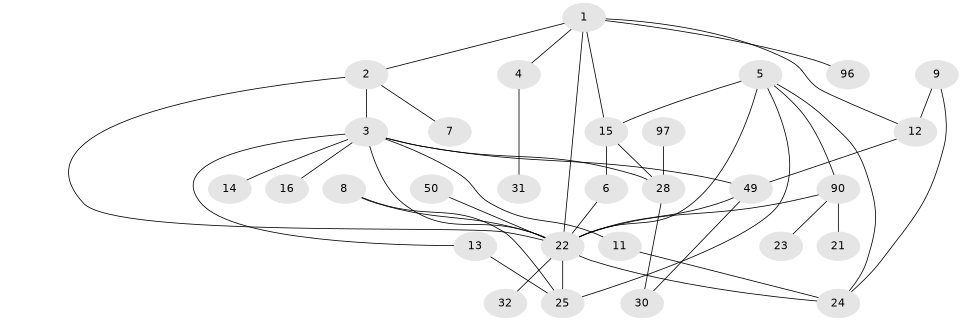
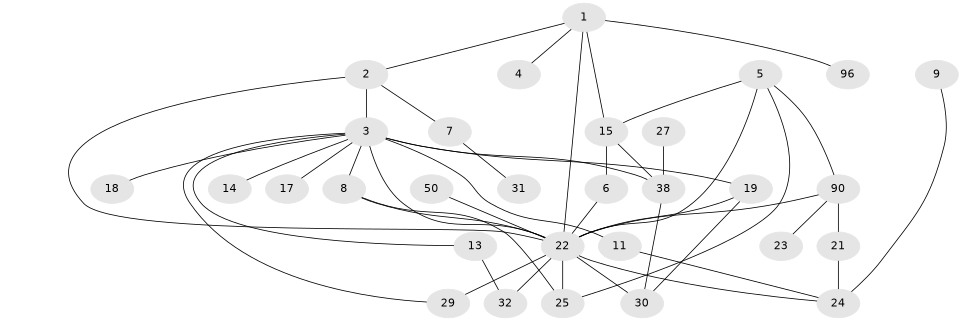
edge "4" -- "31": now "7" -- "31"
node "97": label "97" -> "27"
node "12": removed
edge "3" -- "8": added
edge "5" -- "24": now "21" -- "24"
node "18": added
node "16": label "16" -> "17"
node "28": label "28" -> "38"
node "49": label "49" -> "19"
edge "13" -- "25": now "13" -- "32"
edge "22" -- "30": added
node "29": added
